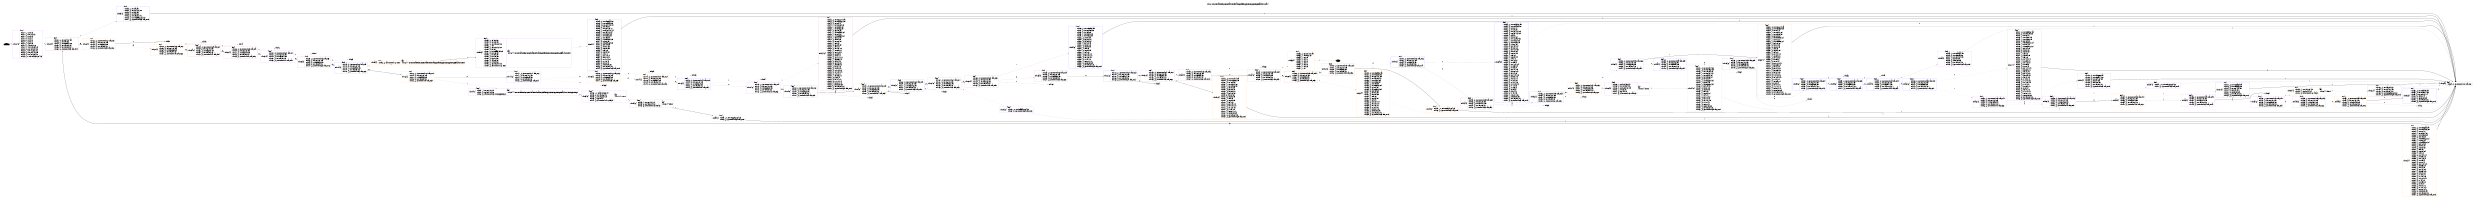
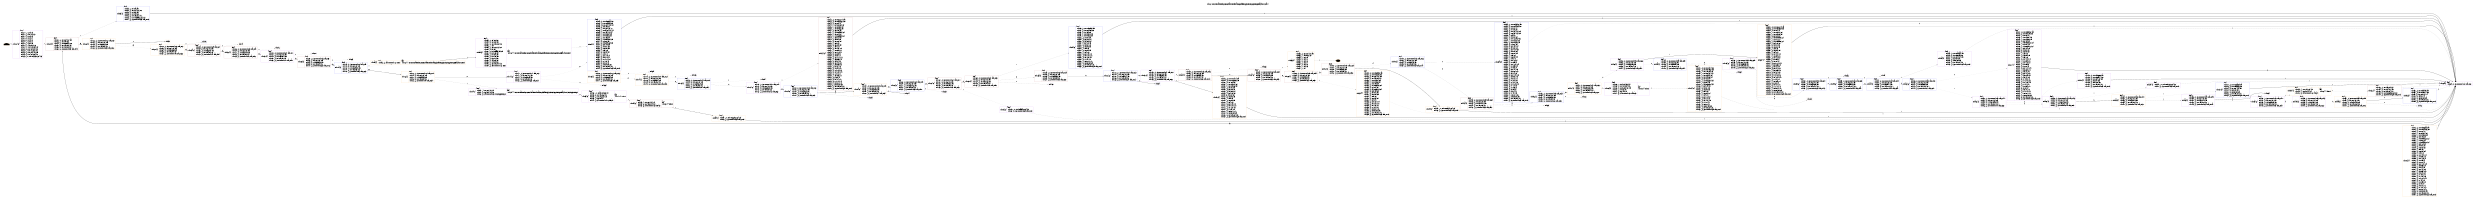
edge "0x401742 [28]" -> "0x40175e [28]": now "0x401742 [28]" -> "0x401edf [111]"
